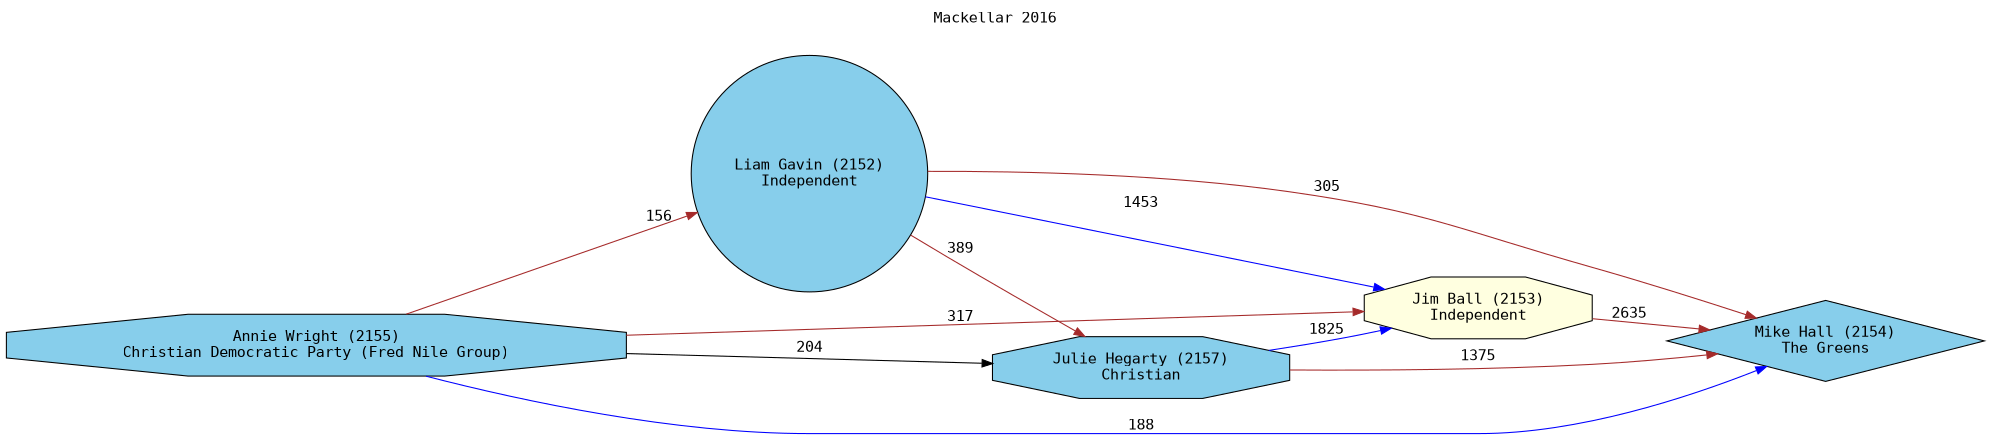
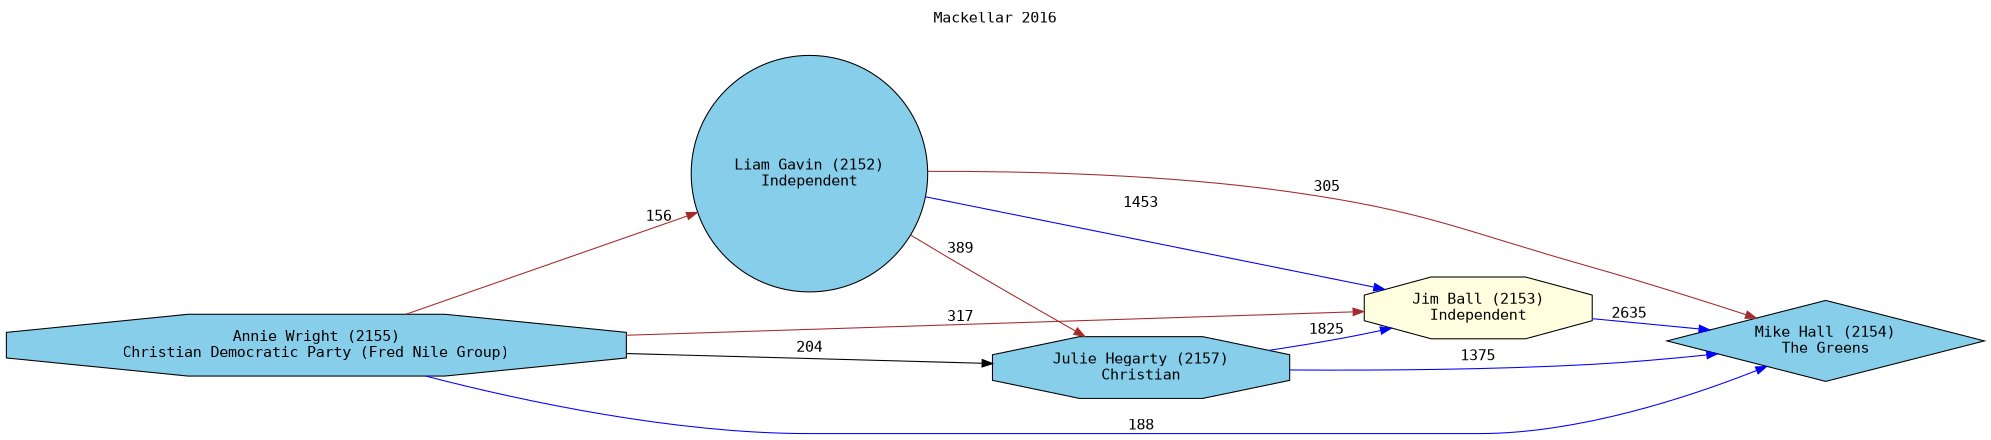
edge "Jim Ball (2153) Independent" -> "Mike Hall (2154) The Greens": color brown -> blue
edge "Julie Hegarty (2157) Christian" -> "Mike Hall (2154) The Greens": color brown -> blue
